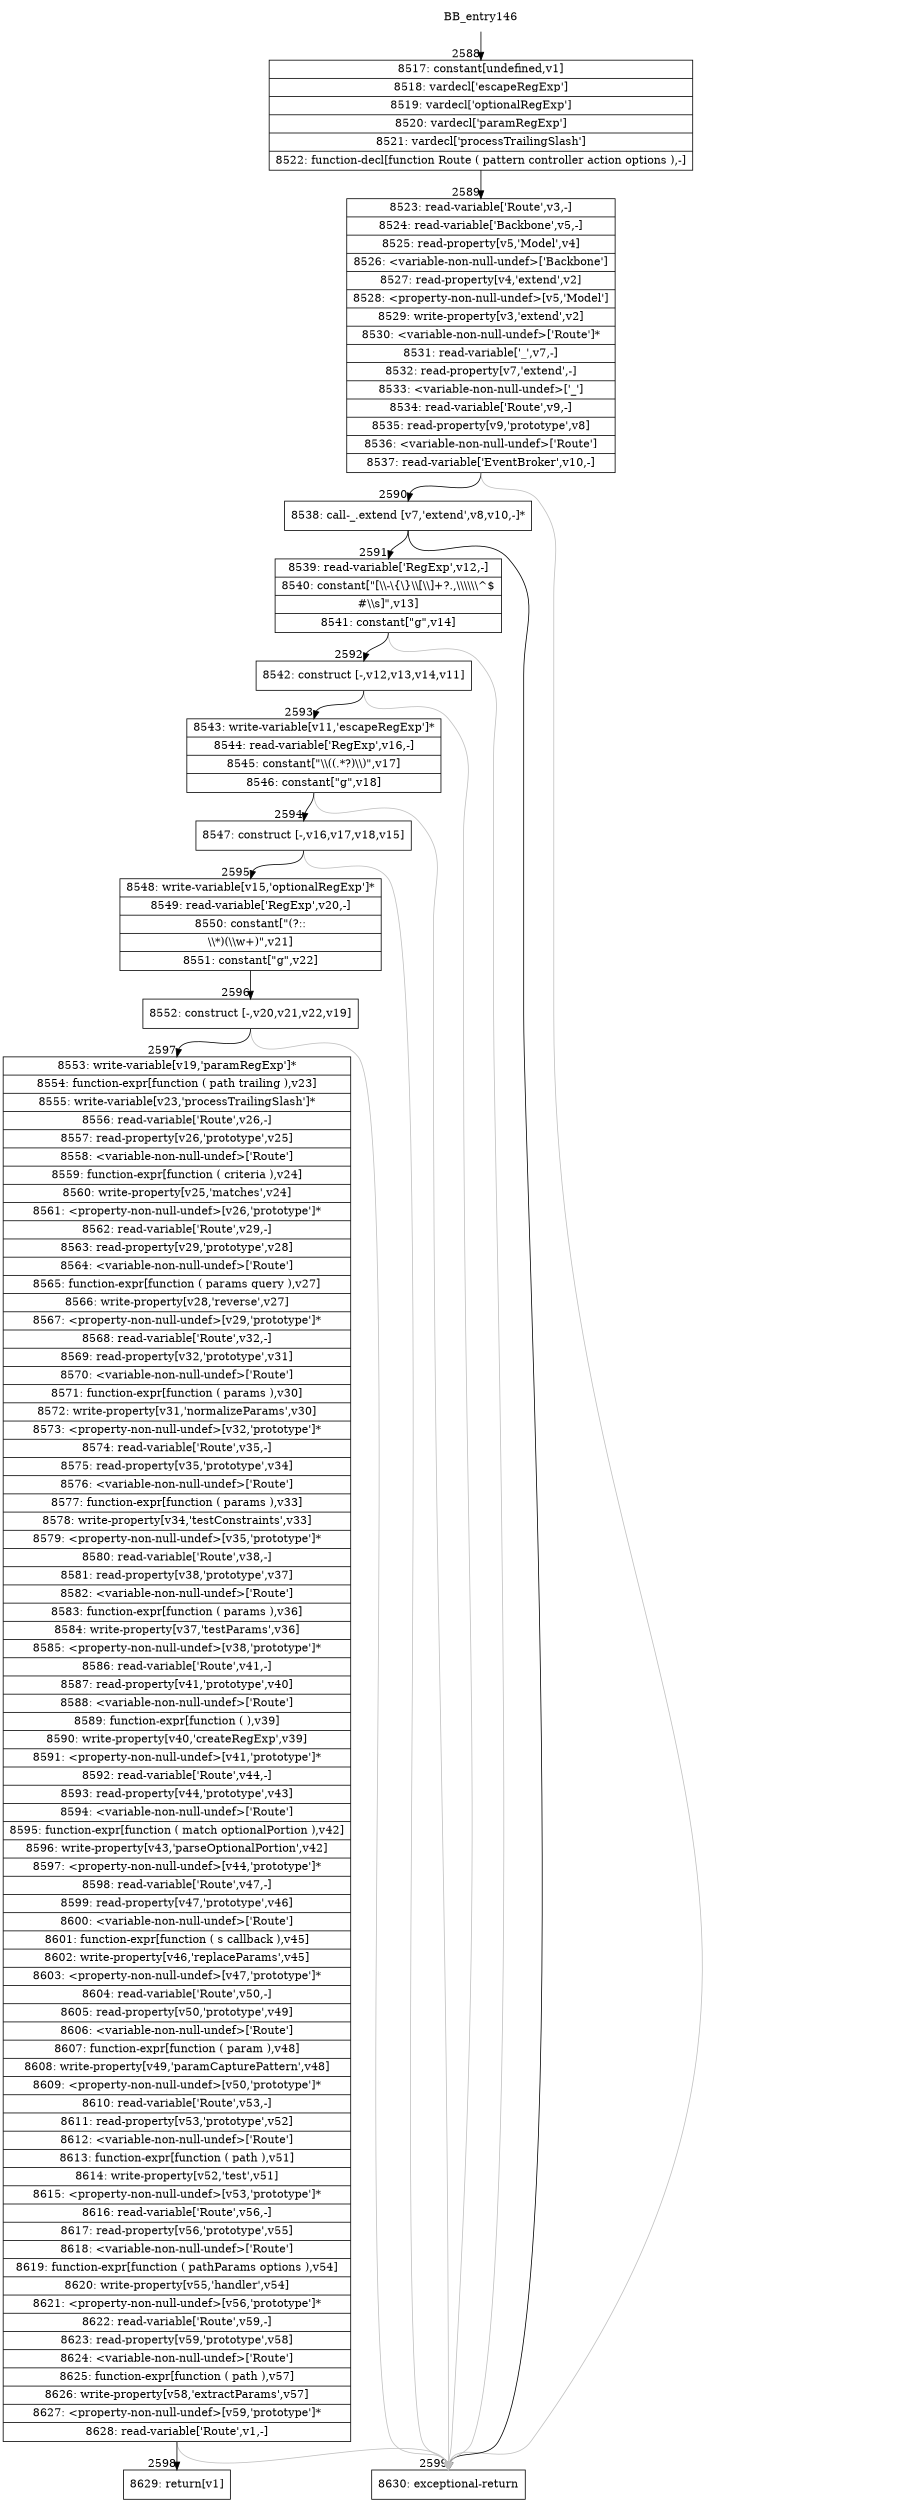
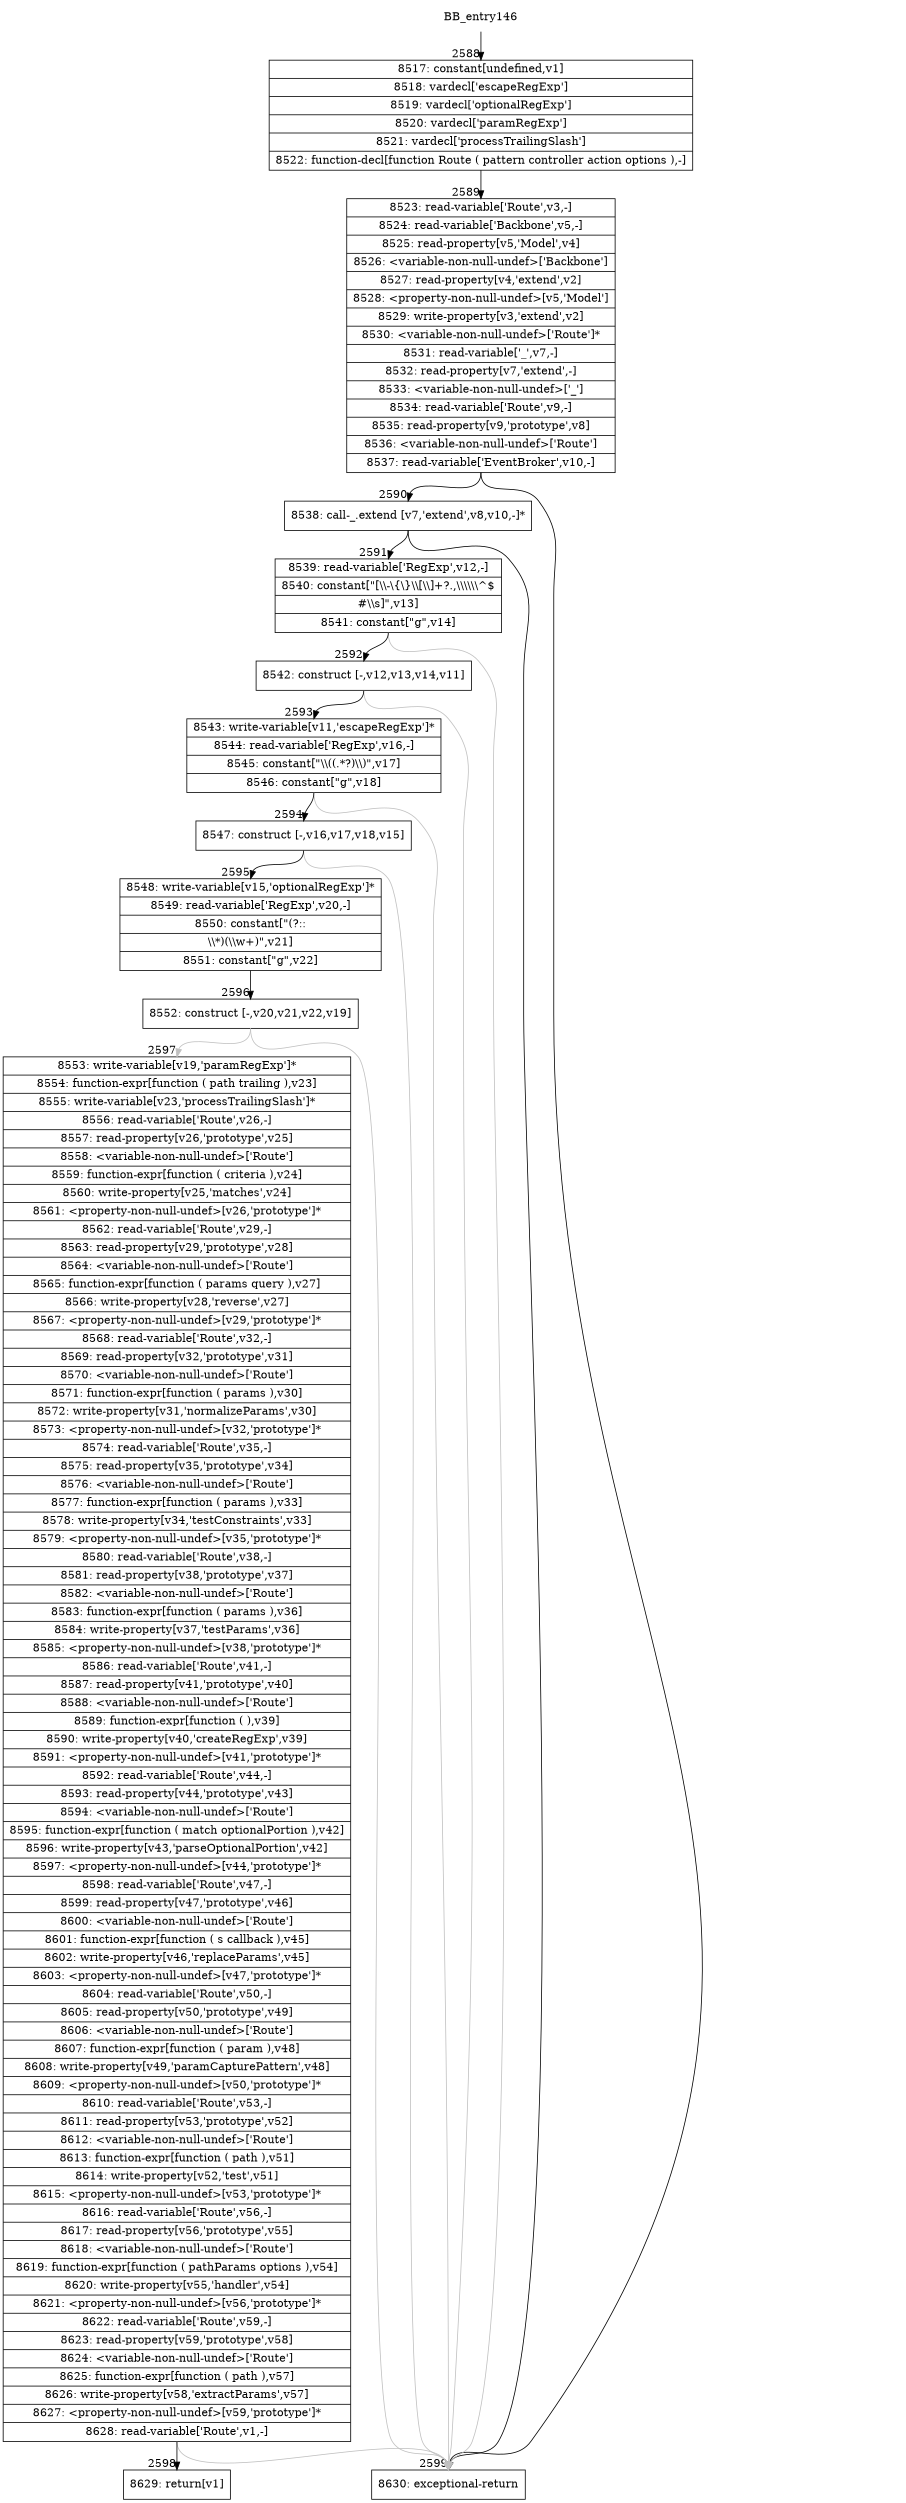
edge "8552: construct [-,v20,v21,v22,v19]" -> "8553: write-variable[v19,'paramRegExp']*": color black -> gray
edge "8523: read-variable['Route',v3,-]" -> "8630: exceptional-return": color gray -> black
